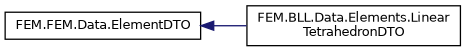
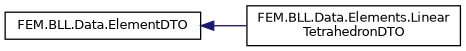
node "FEM.FEM.Data.ElementDTO": label "FEM.FEM.Data.ElementDTO" -> "FEM.BLL.Data.ElementDTO"
